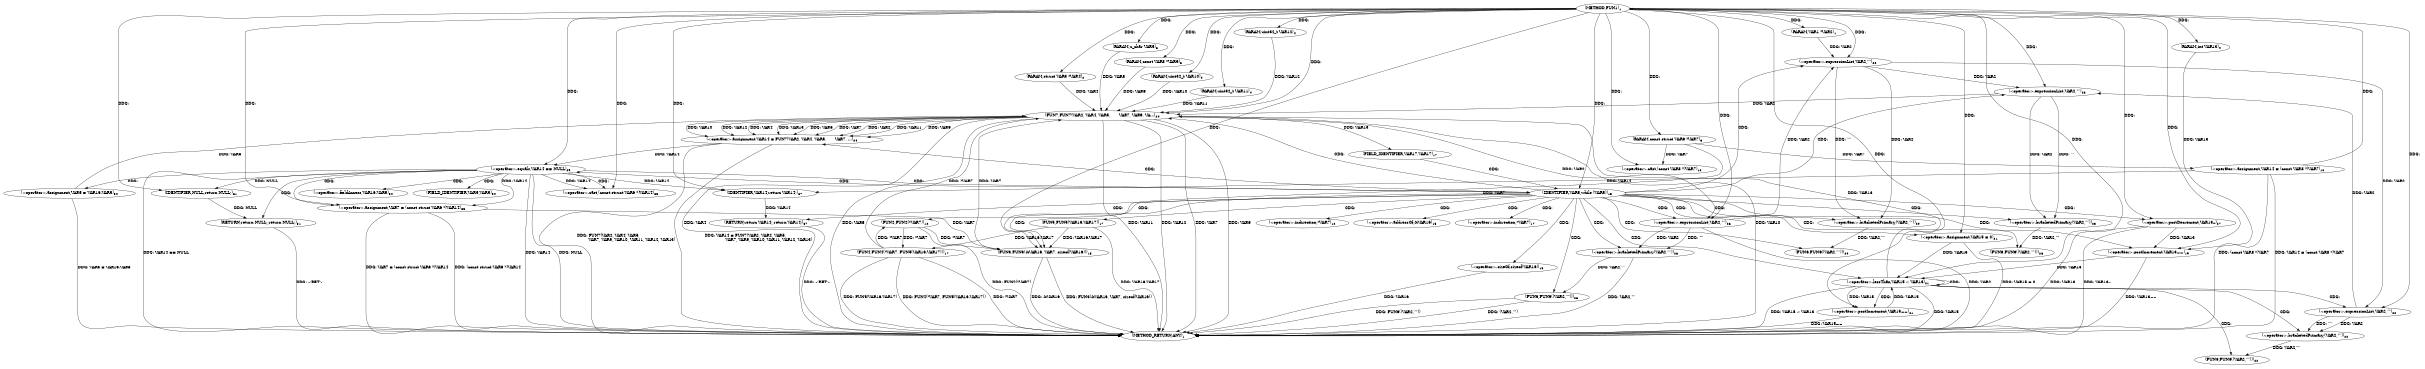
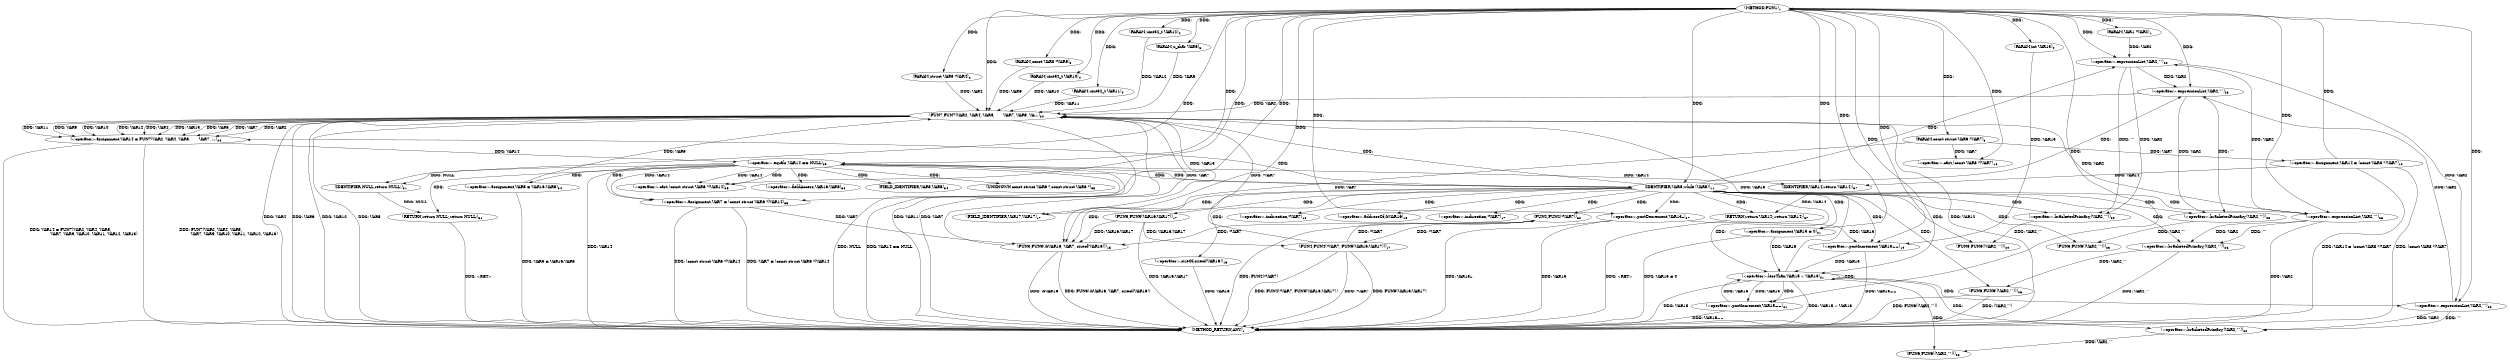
edge "(FIELD_IDENTIFIER,VAR17,VAR17)" -> "(IDENTIFIER,VAR5,while (VAR5))": reversed
node "(UNKNOWN,const struct VAR6 *,const struct VAR6 *)": added
node "(IDENTIFIER,VAR5,while (VAR5))": text "15" -> "11"
node "(FUN2,FUN2(*VAR7))": text "12" -> "62"
edge "(IDENTIFIER,VAR5,while (VAR5))" -> "(<operator>.postIncrement,VAR13++)": label "DDG: " -> "CDG: "
